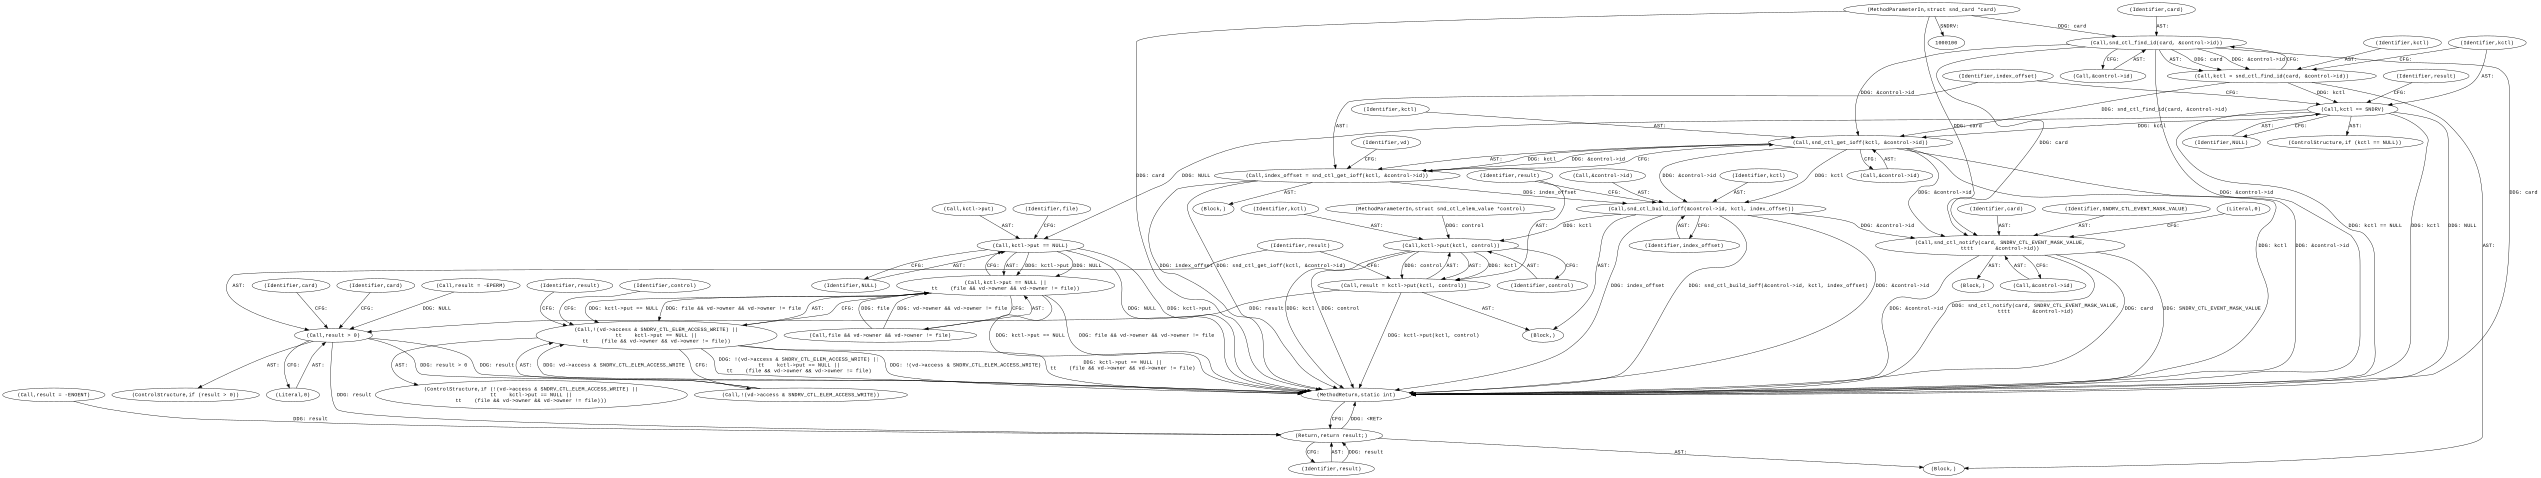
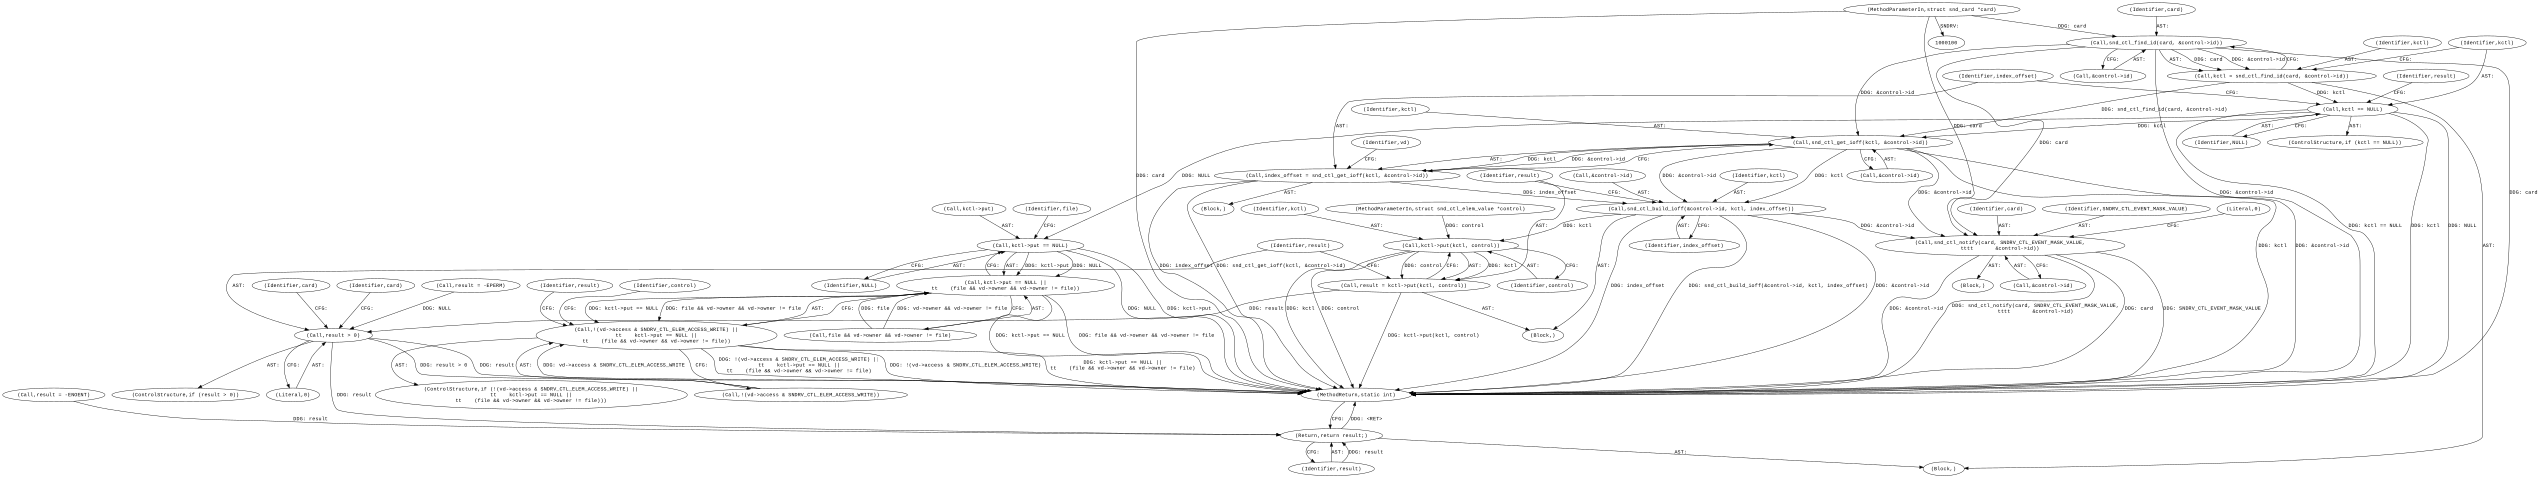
node "(Call,kctl == SNDRV)": label "(Call,kctl == SNDRV)" -> "(Call,kctl == NULL)"
edge "(Call,result = kctl->put(kctl, control))" -> "(Call,kctl->put(kctl, control))": label "AST: " -> "CFG: "
